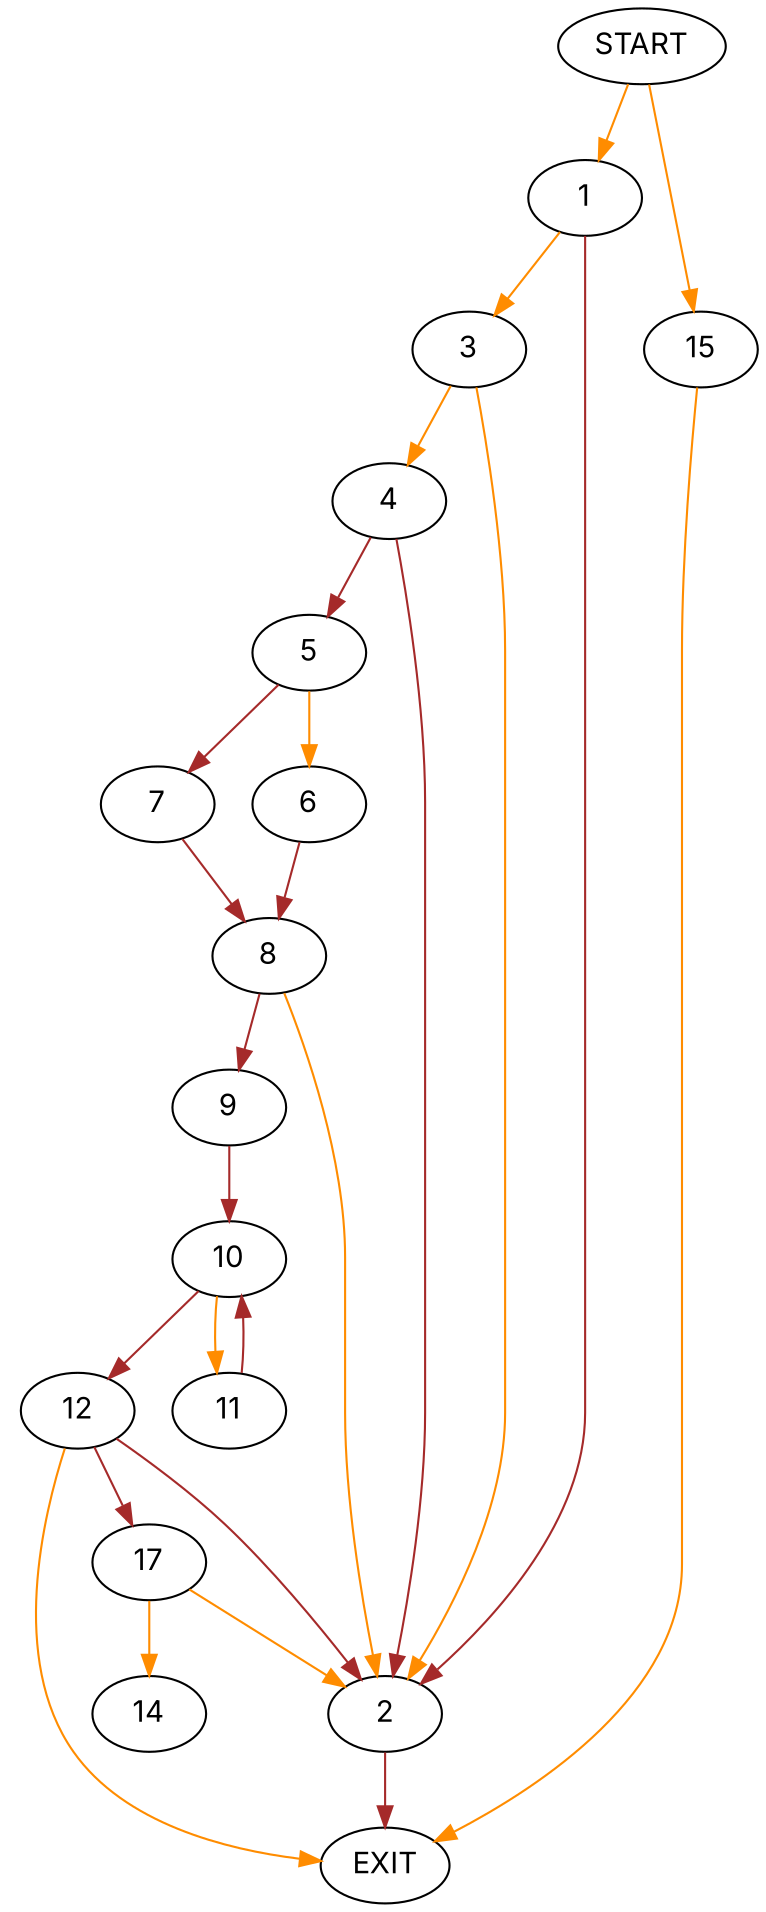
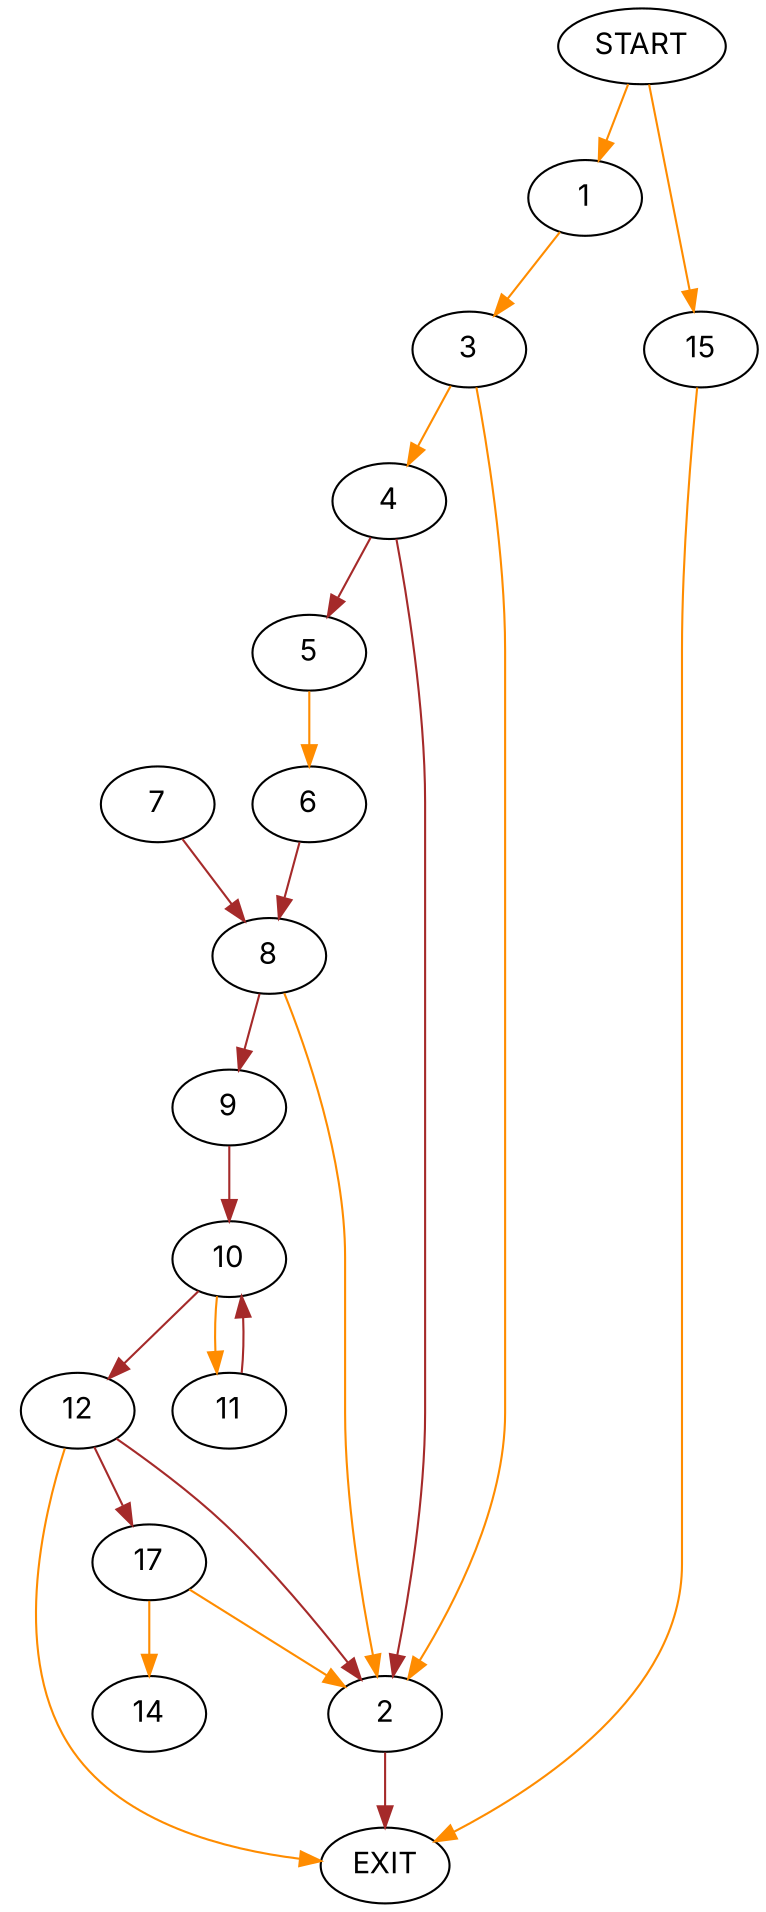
edge "5" -> "7": removed
edge "1" -> "2": removed
